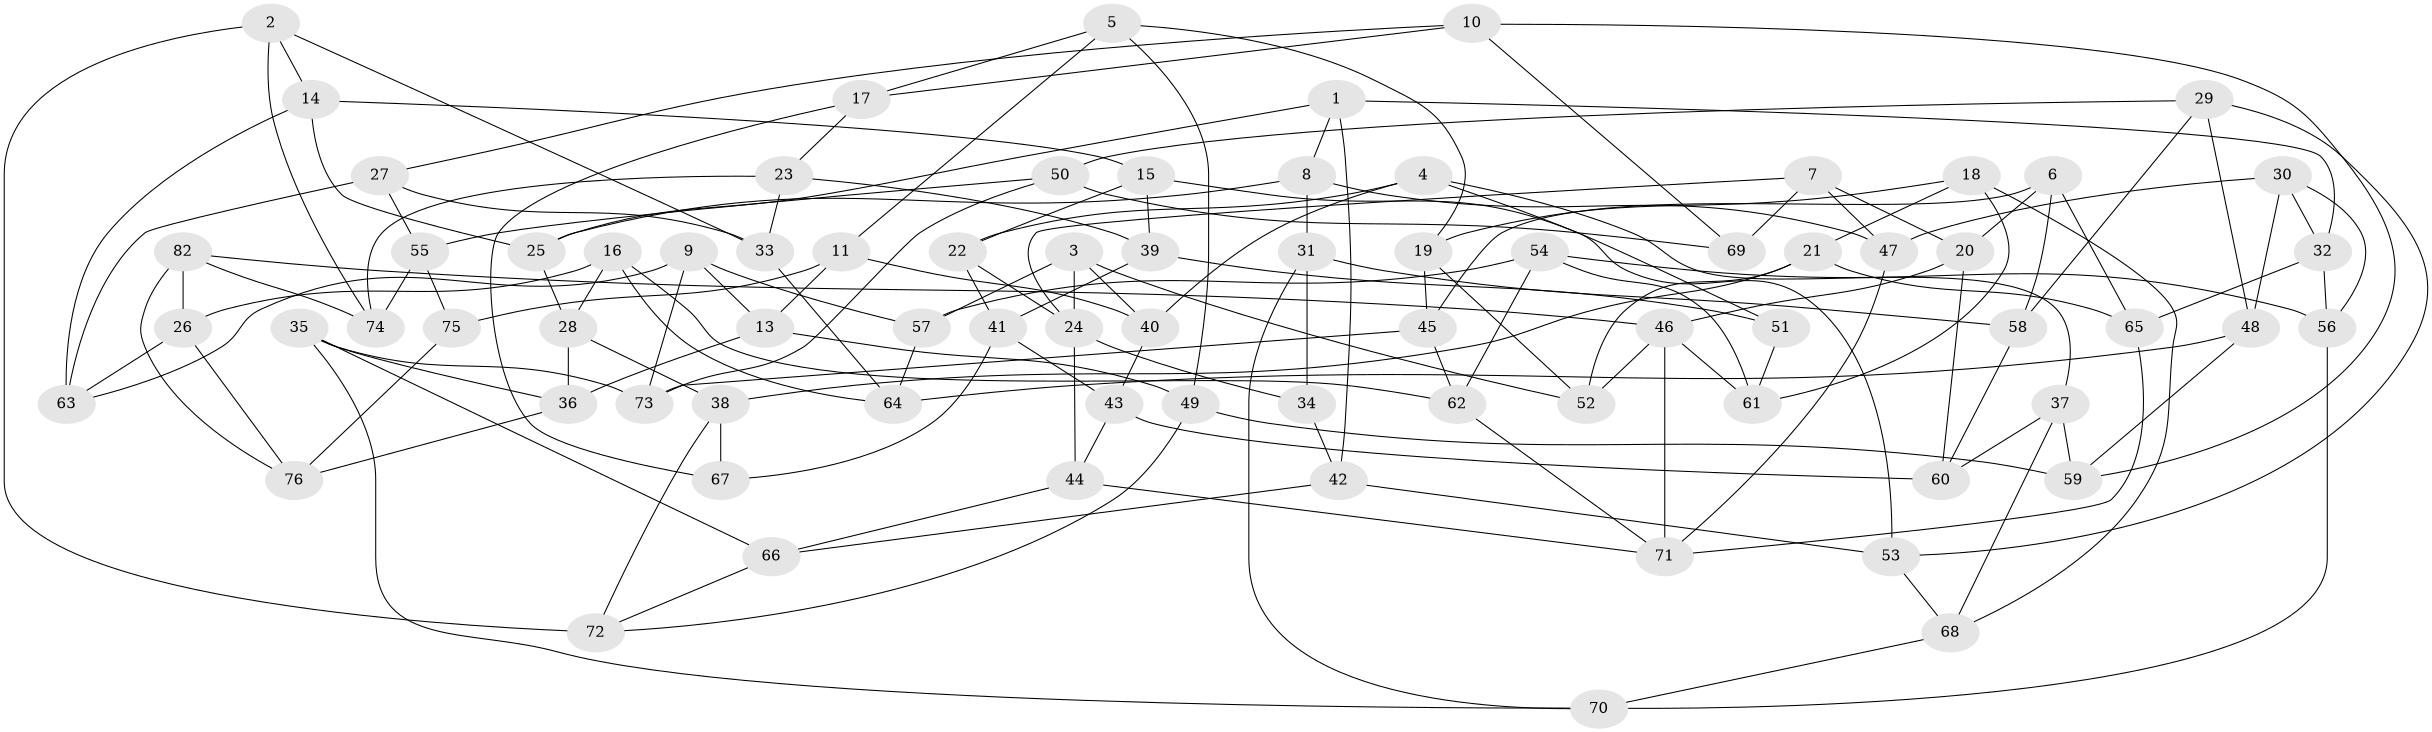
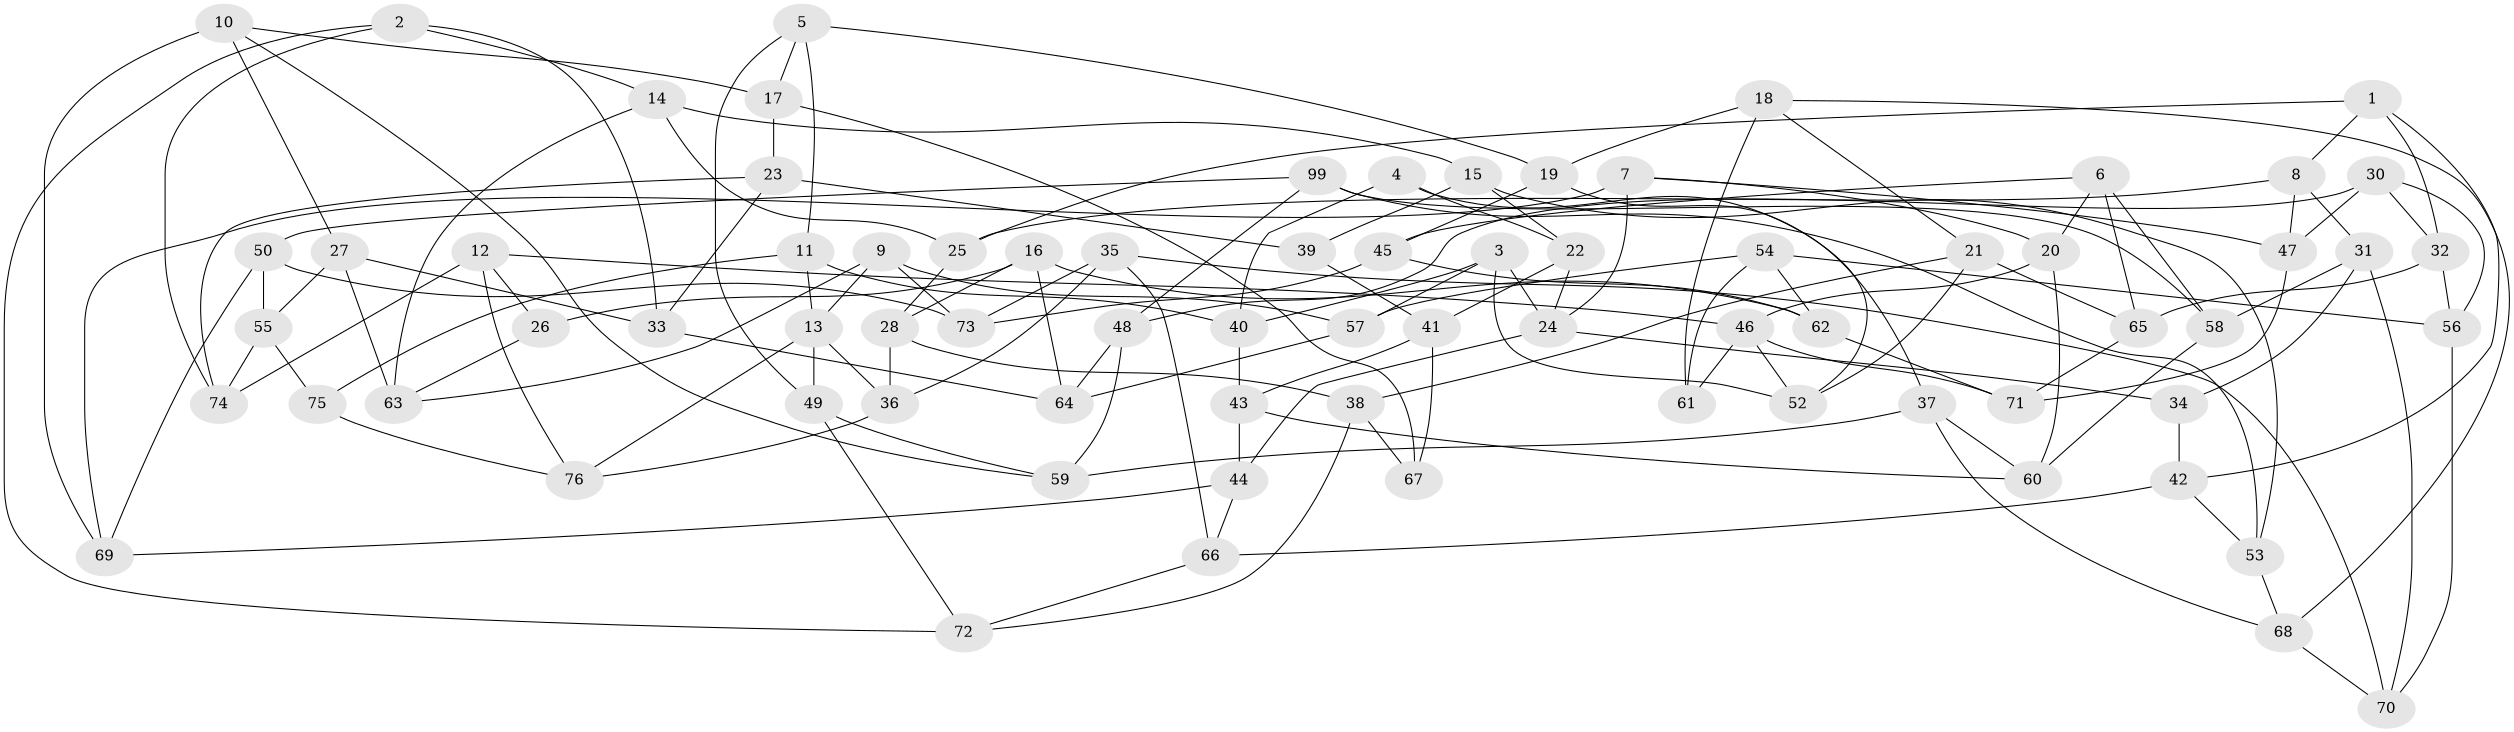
node "29": label "29" -> "99"
node "82": label "82" -> "12"
node "51": removed
edge "26" -- "76": now "13" -- "76"
edge "44" -- "71": now "44" -- "69"
